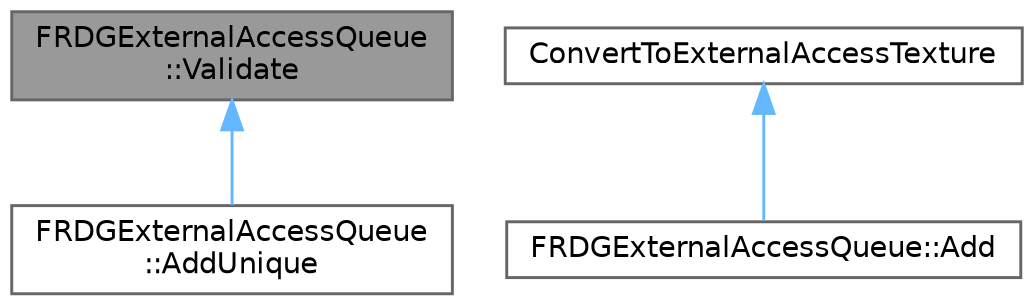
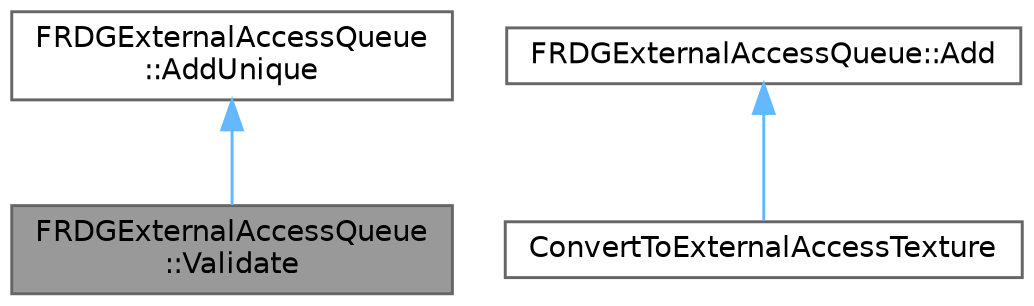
edge "FRDGExternalAccessQueue::Add" -> "ConvertToExternalAccessTexture": reversed
edge "FRDGExternalAccessQueue ::AddUnique" -> "FRDGExternalAccessQueue ::Validate": reversed
